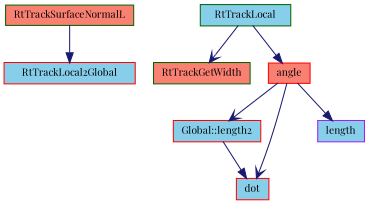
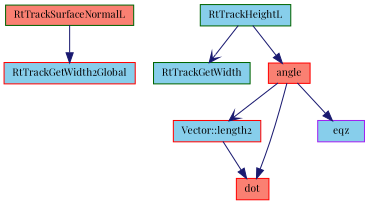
node "RtTrackLocal": label "RtTrackLocal" -> "RtTrackHeightL"
node "RtTrackLocal2Global": label "RtTrackLocal2Global" -> "RtTrackGetWidth2Global"
node "RtTrackGetWidth": fillcolor salmon -> skyblue
edge "angle" -> "dot": arrowhead vee -> normal
node "Global::length2": label "Global::length2" -> "Vector::length2"
node "length": label "length" -> "eqz"
node "dot": fillcolor skyblue -> salmon
